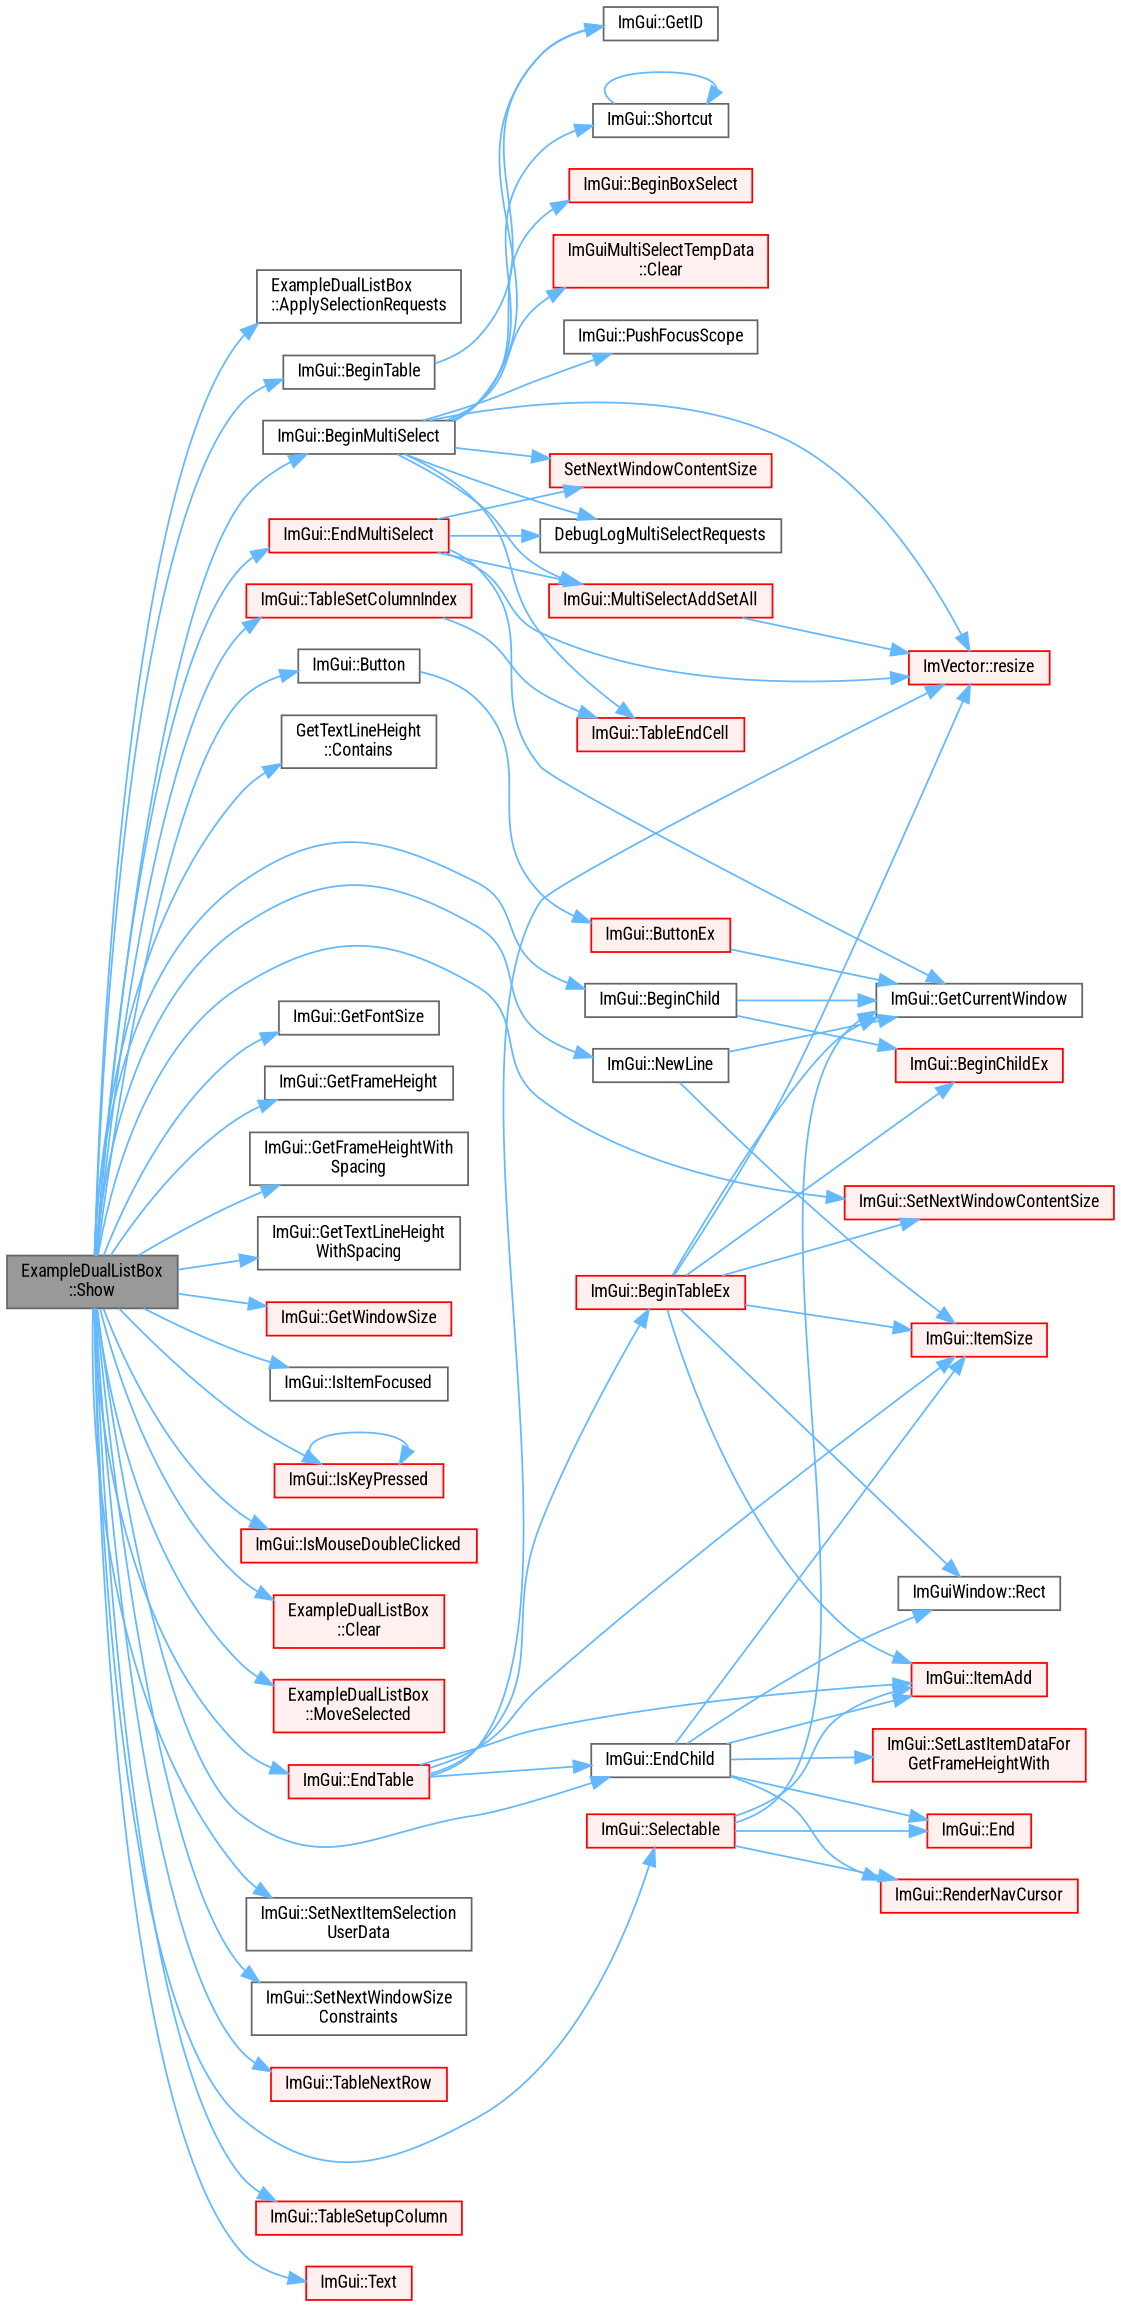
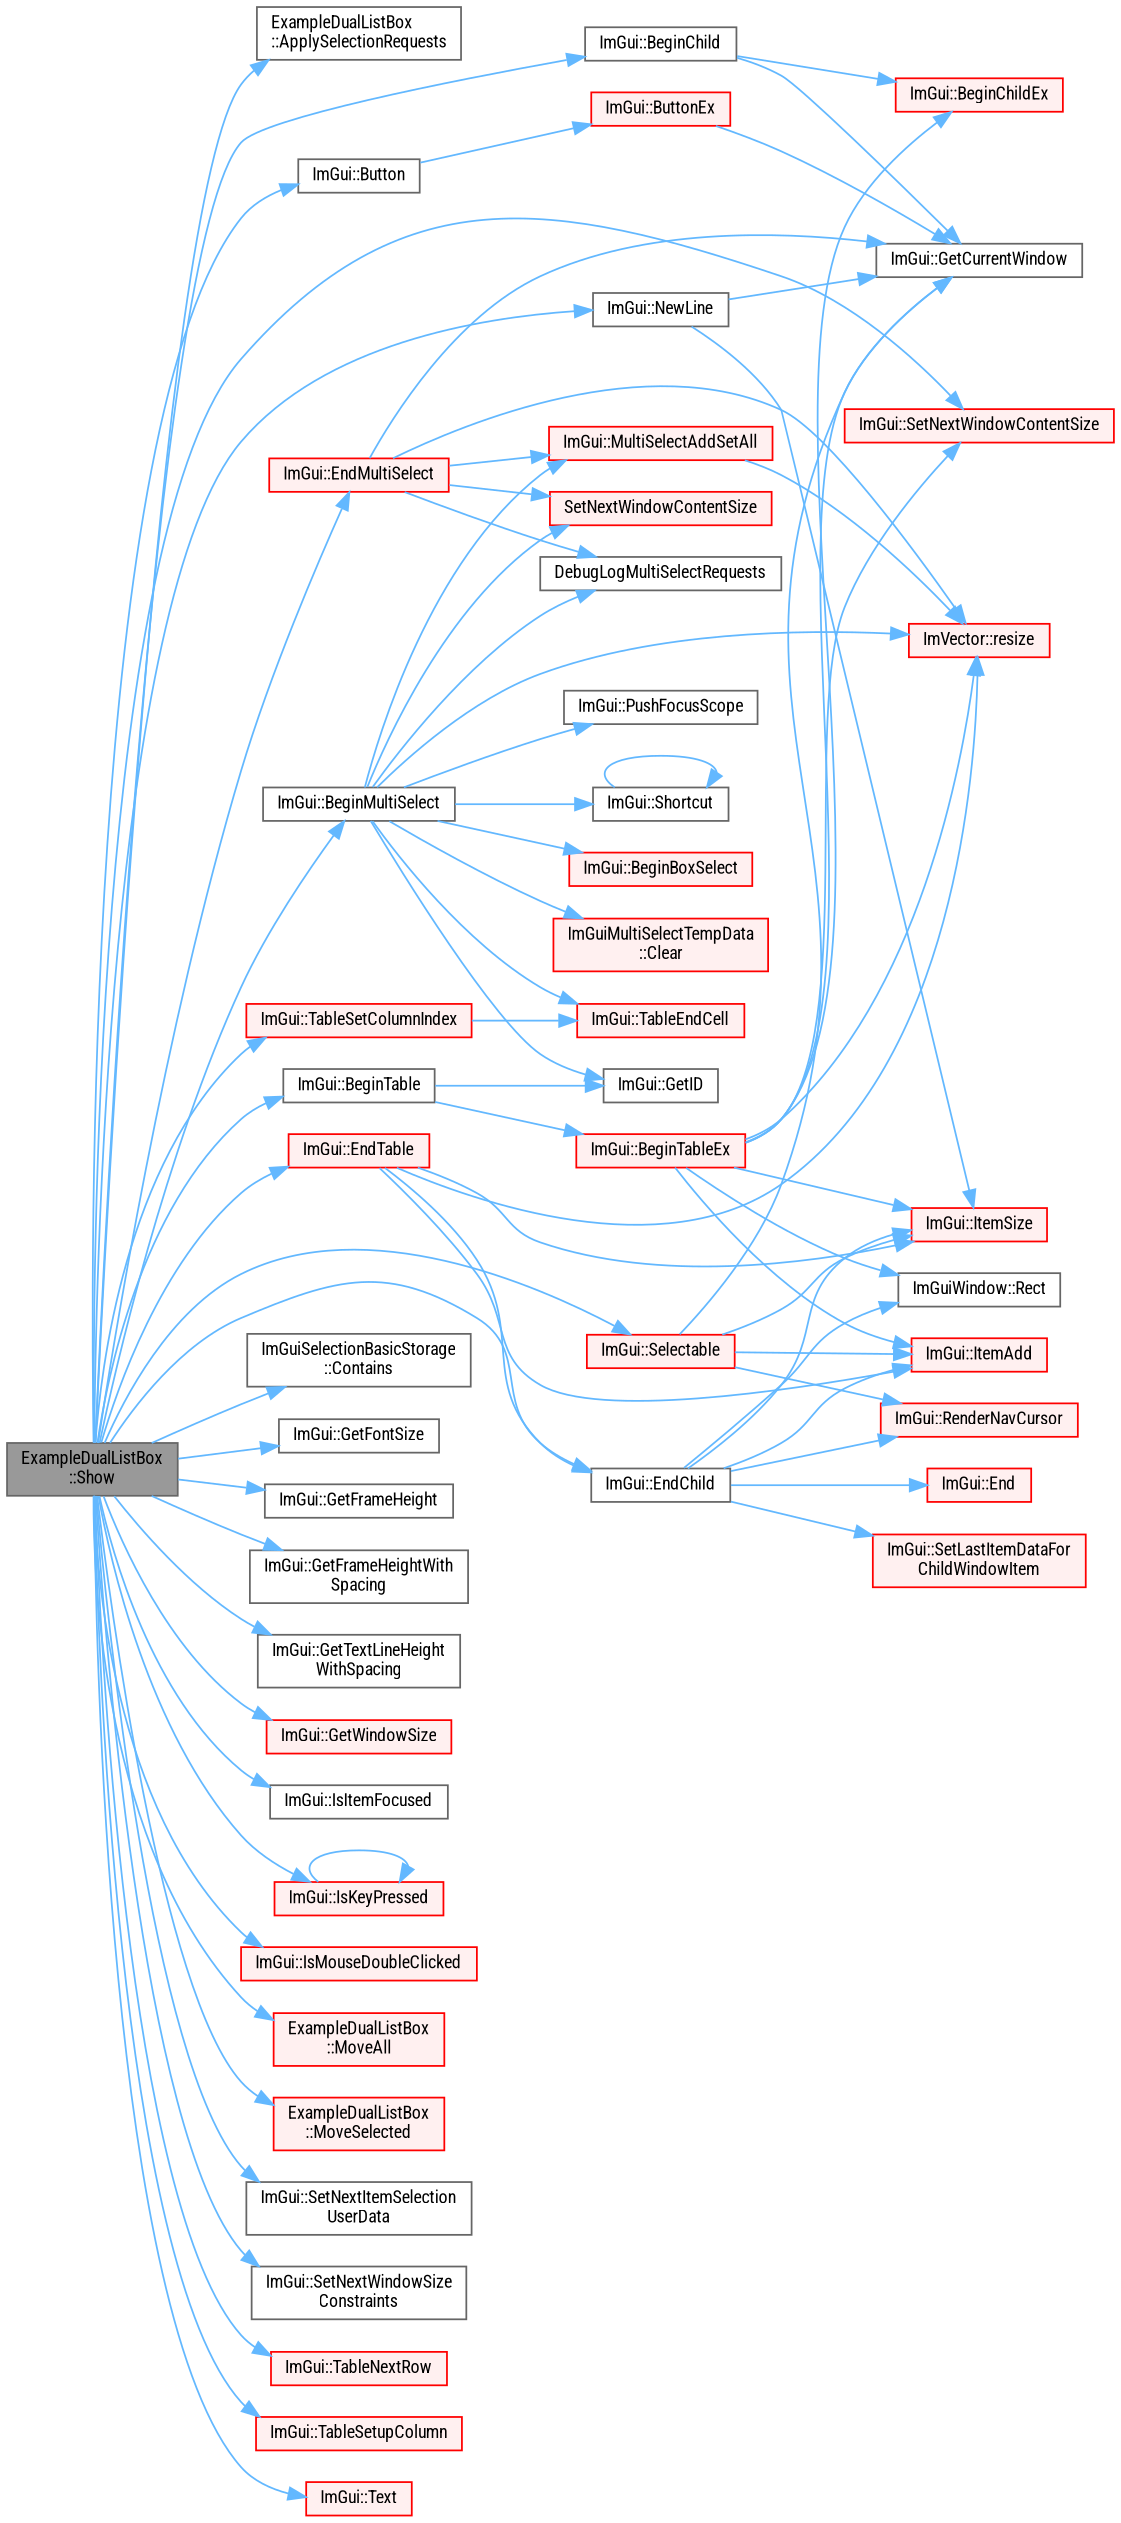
node "GetTextLineHeight ::Contains": label "GetTextLineHeight ::Contains" -> "ImGuiSelectionBasicStorage ::Contains"
edge "ImGui::EndTable" -> "ImGui::BeginTableEx": now "ImGui::BeginTable" -> "ImGui::BeginTableEx"
node "ExampleDualListBox ::Clear": label "ExampleDualListBox ::Clear" -> "ExampleDualListBox ::MoveAll"
node "ImGui::SetLastItemDataFor GetFrameHeightWith": label "ImGui::SetLastItemDataFor GetFrameHeightWith" -> "ImGui::SetLastItemDataFor ChildWindowItem"
edge "ImGui::Selectable" -> "ImGui::End": now "ImGui::Selectable" -> "ImGui::ItemSize"
